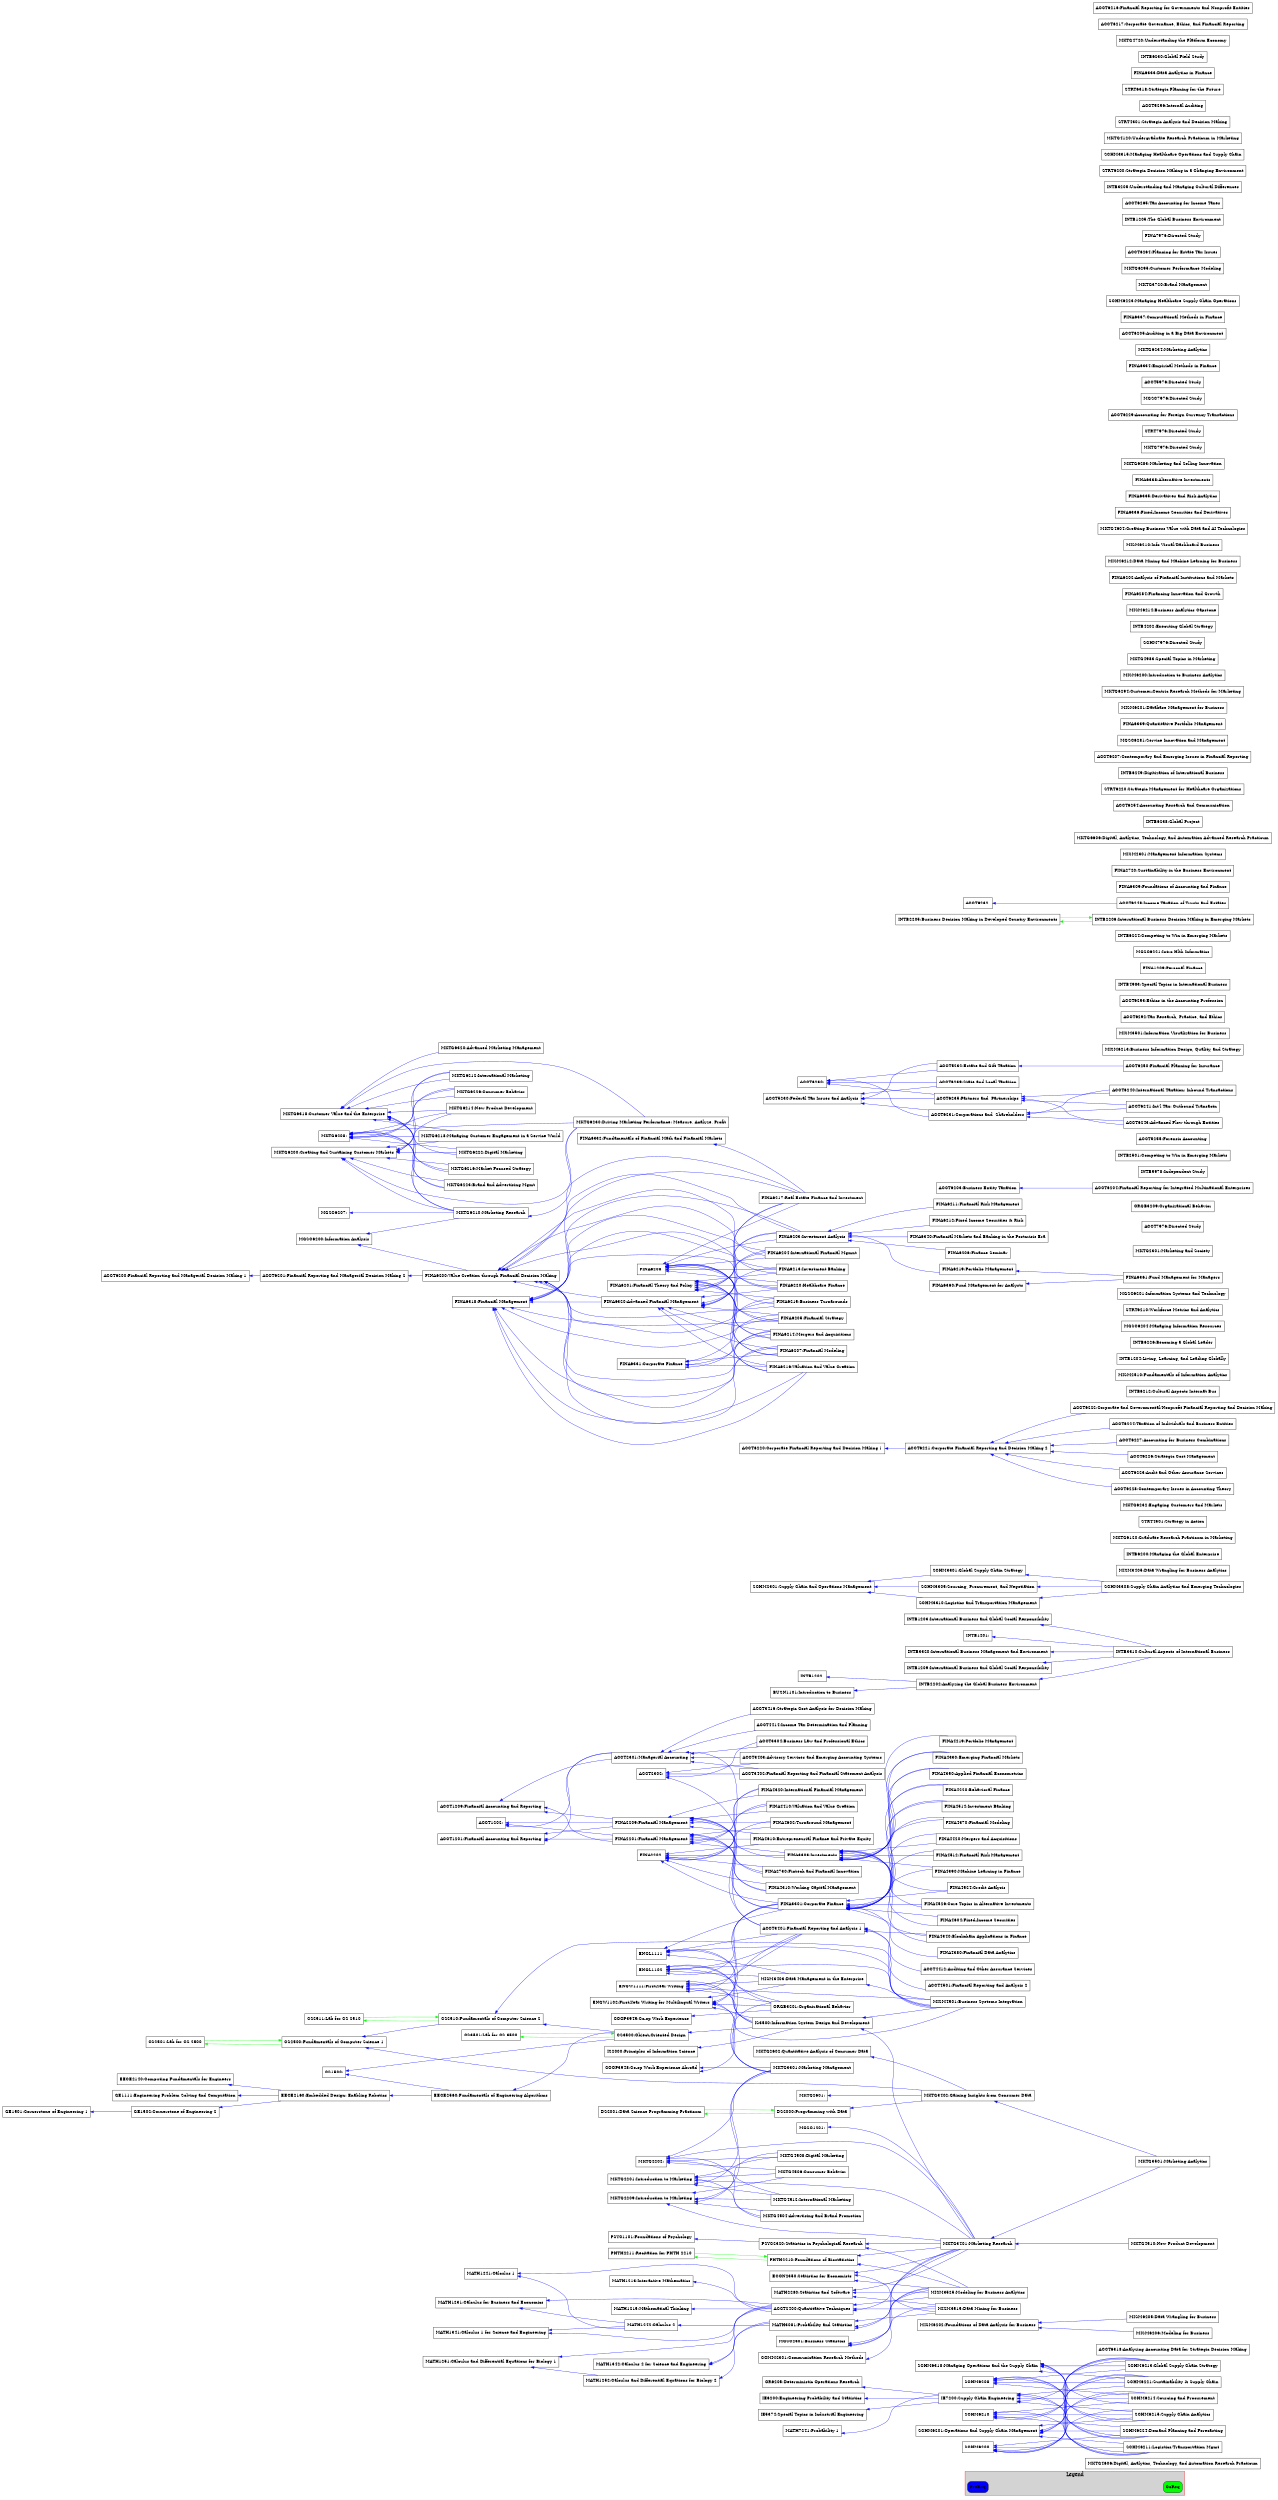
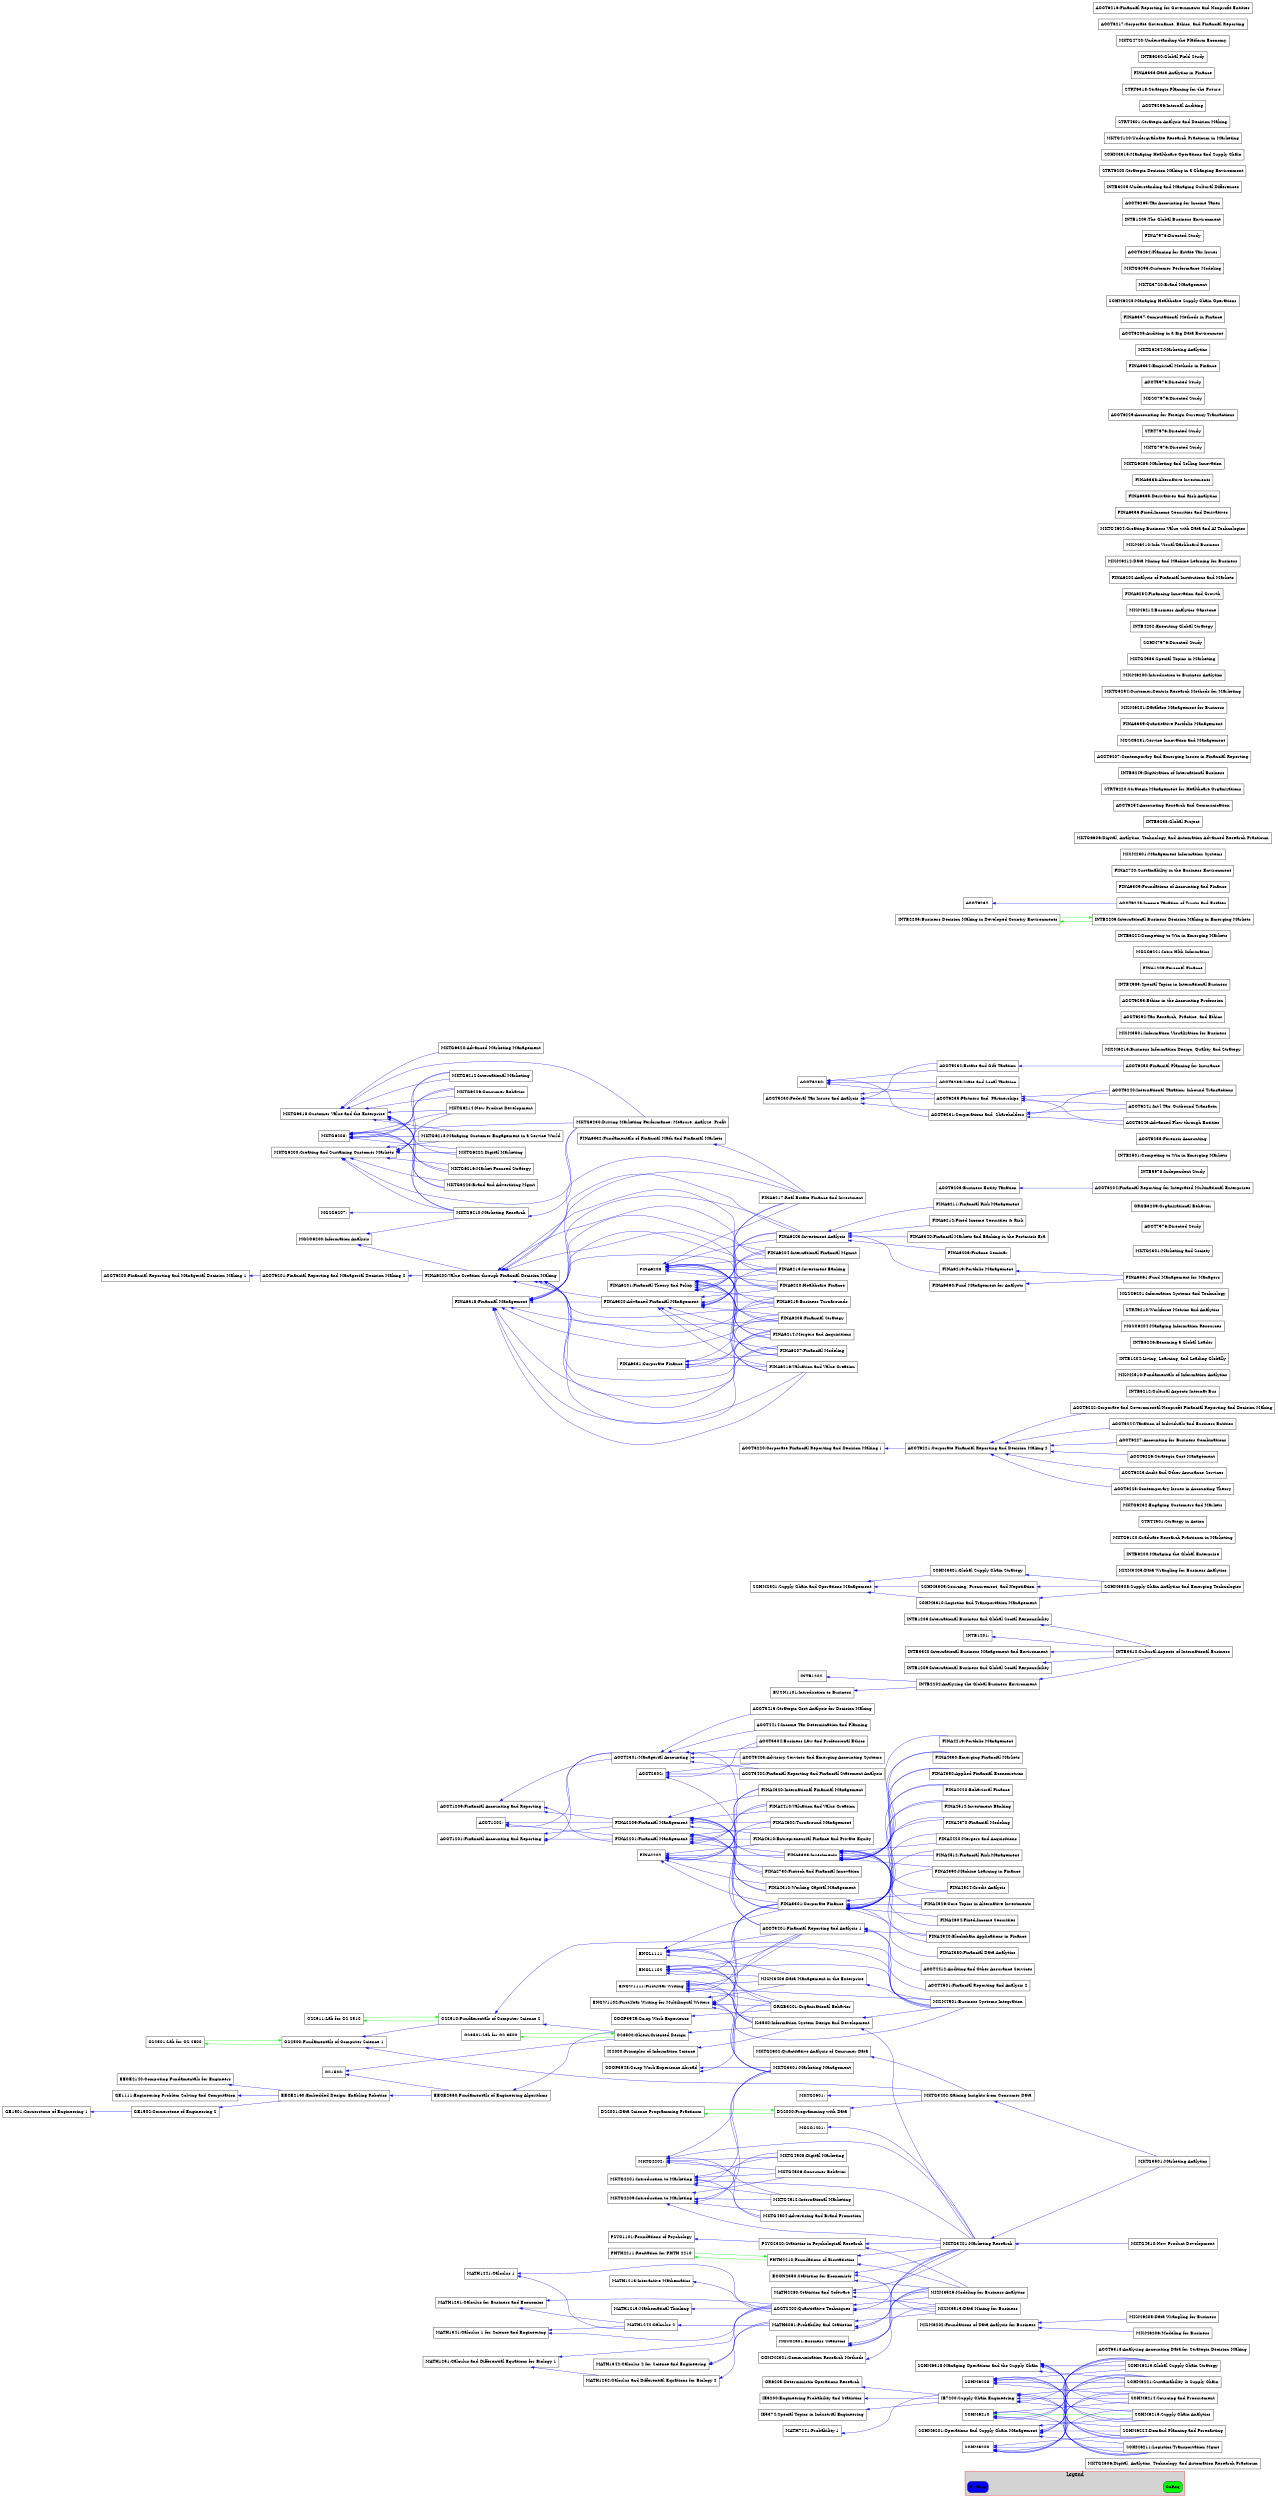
edge "FINA6215:Business Turnarounds" -> "FINA6320:Advanced Financial Management": added
edge "SCHM6215:Supply Chain Analytics" -> "SCHM6210:": color blue -> green
